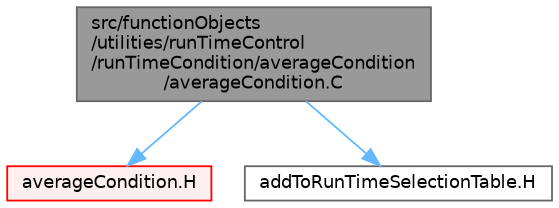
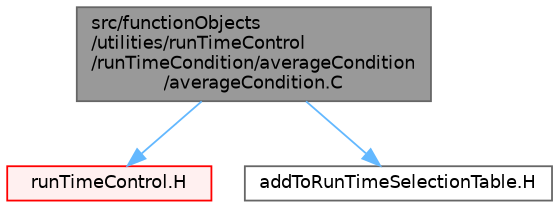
node "averageCondition.H": label "averageCondition.H" -> "runTimeControl.H"
